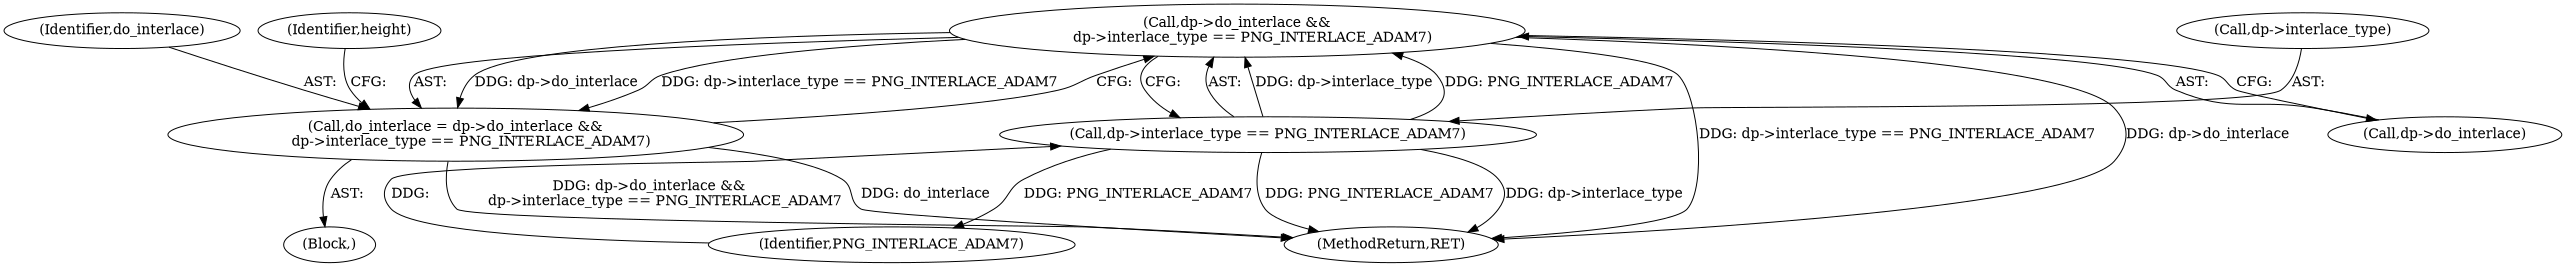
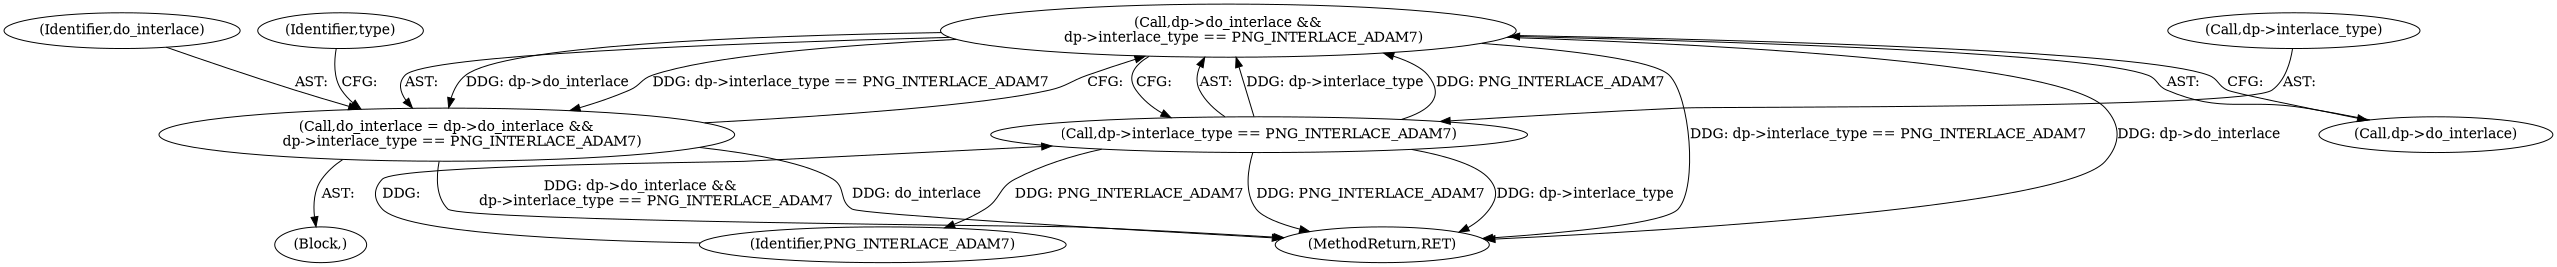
node "(Identifier,height)": label "(Identifier,height)" -> "(Identifier,type)"
